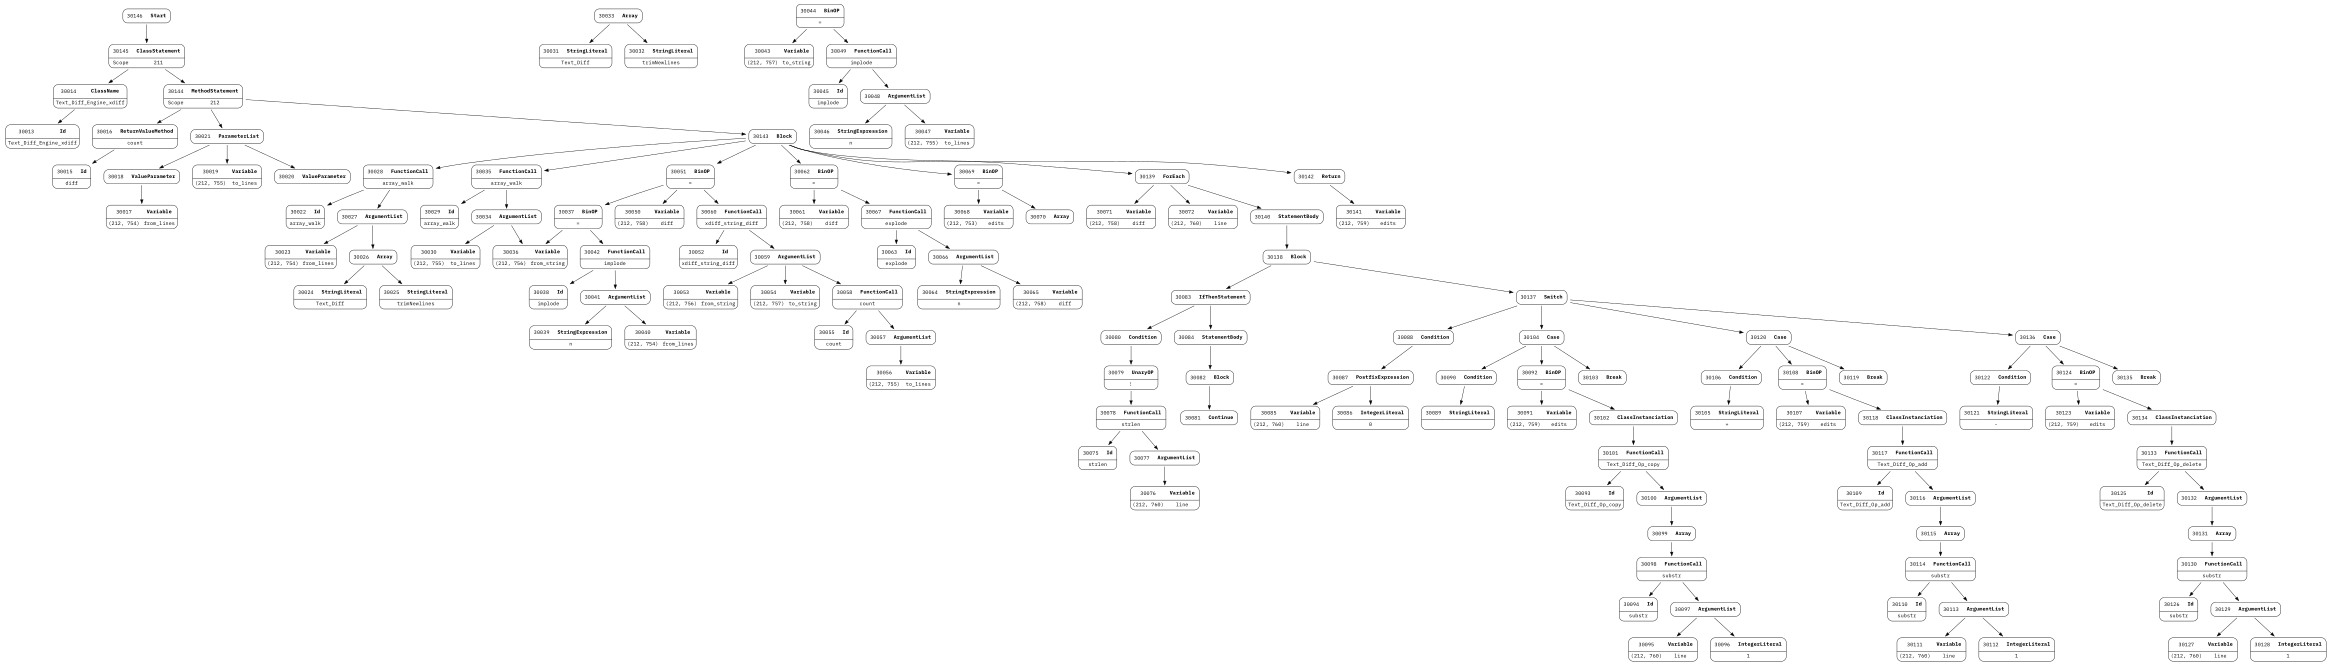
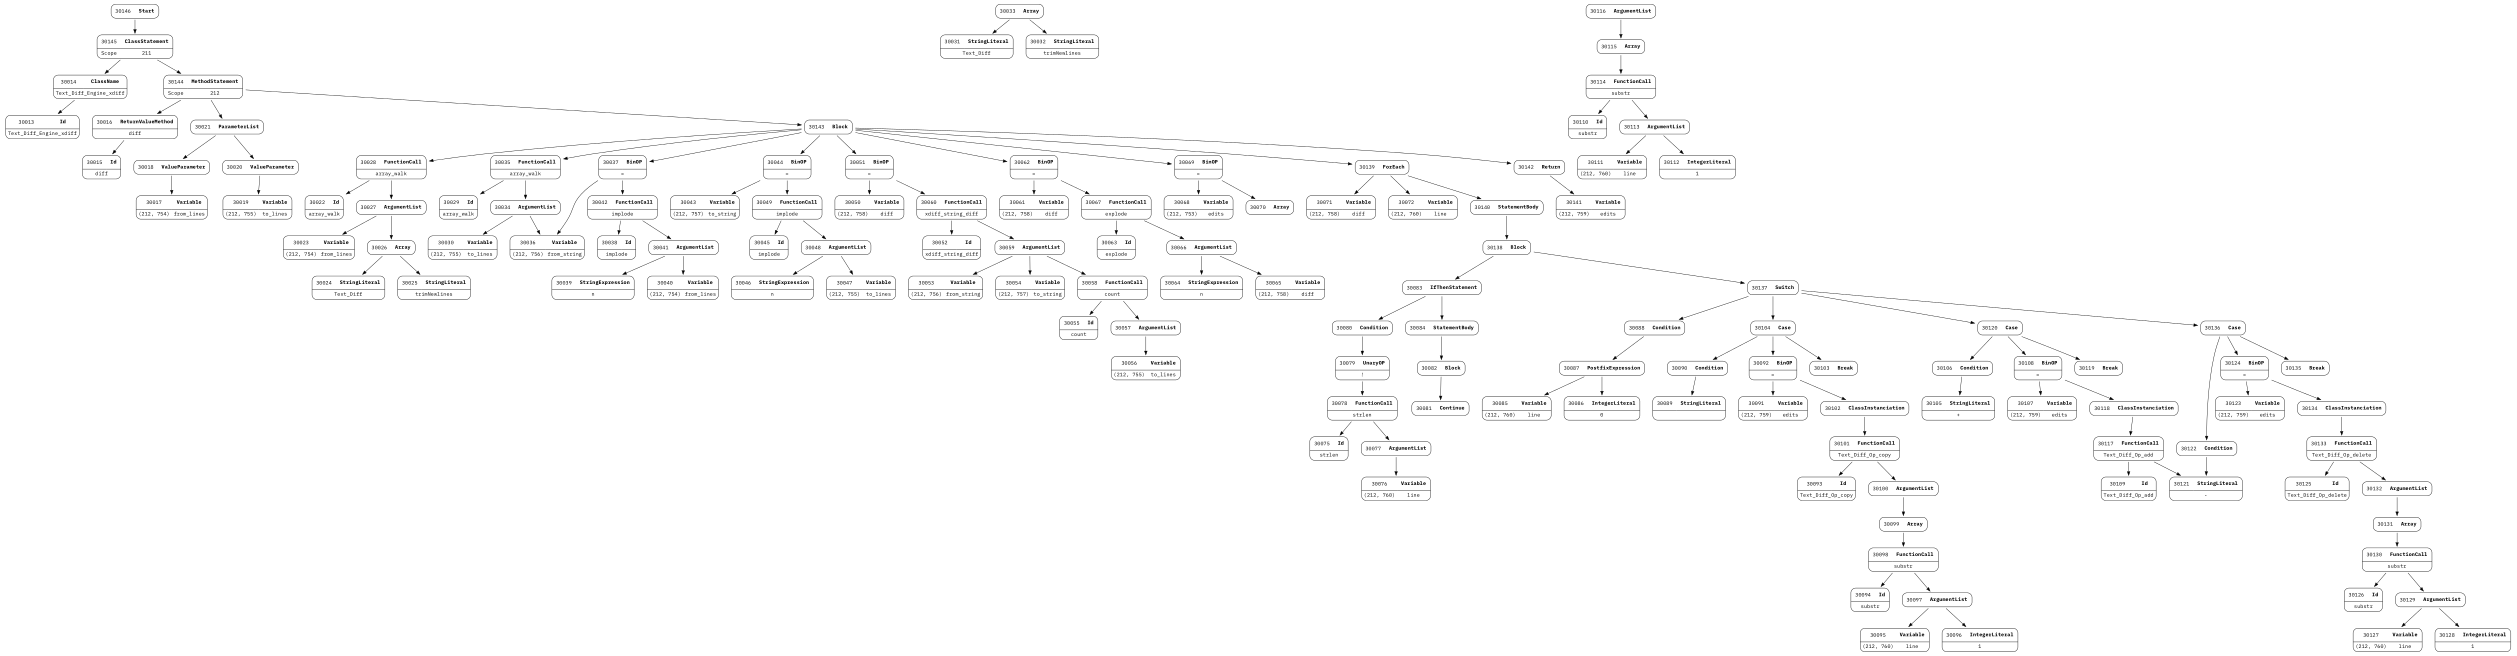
node "30016": text "count" -> "diff"
edge "30143" -> "30044": added
edge "30021" -> "30019": now "30020" -> "30019"
edge "30051" -> "30037": now "30143" -> "30037"
edge "30117" -> "30116": now "30117" -> "30121"
